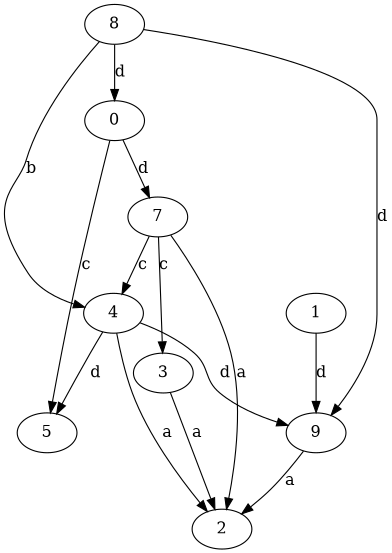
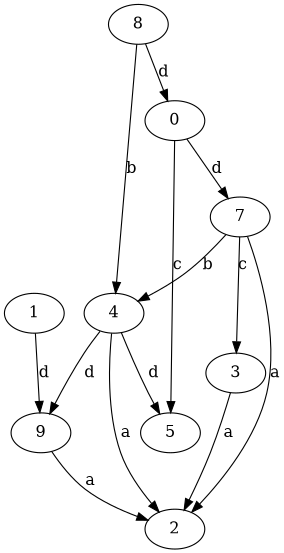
edge "8" -> "9": removed, label "d"
edge "7" -> "4": label "c" -> "b"
